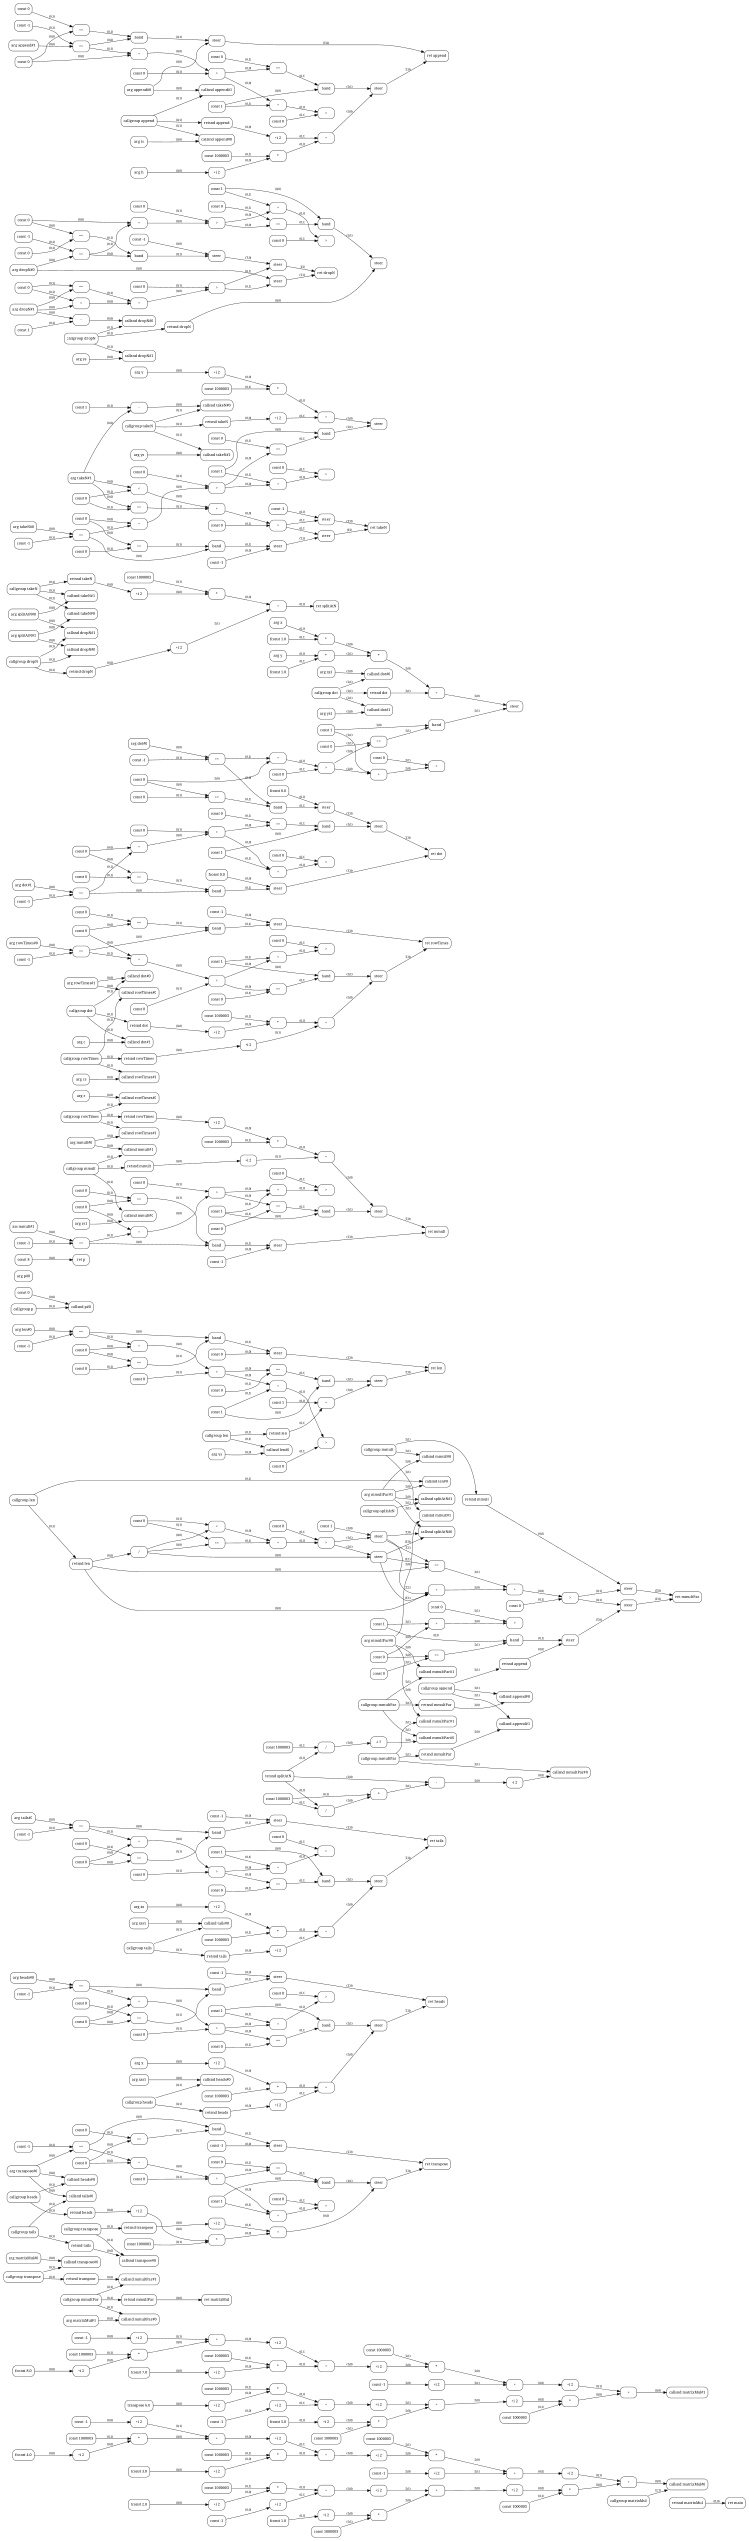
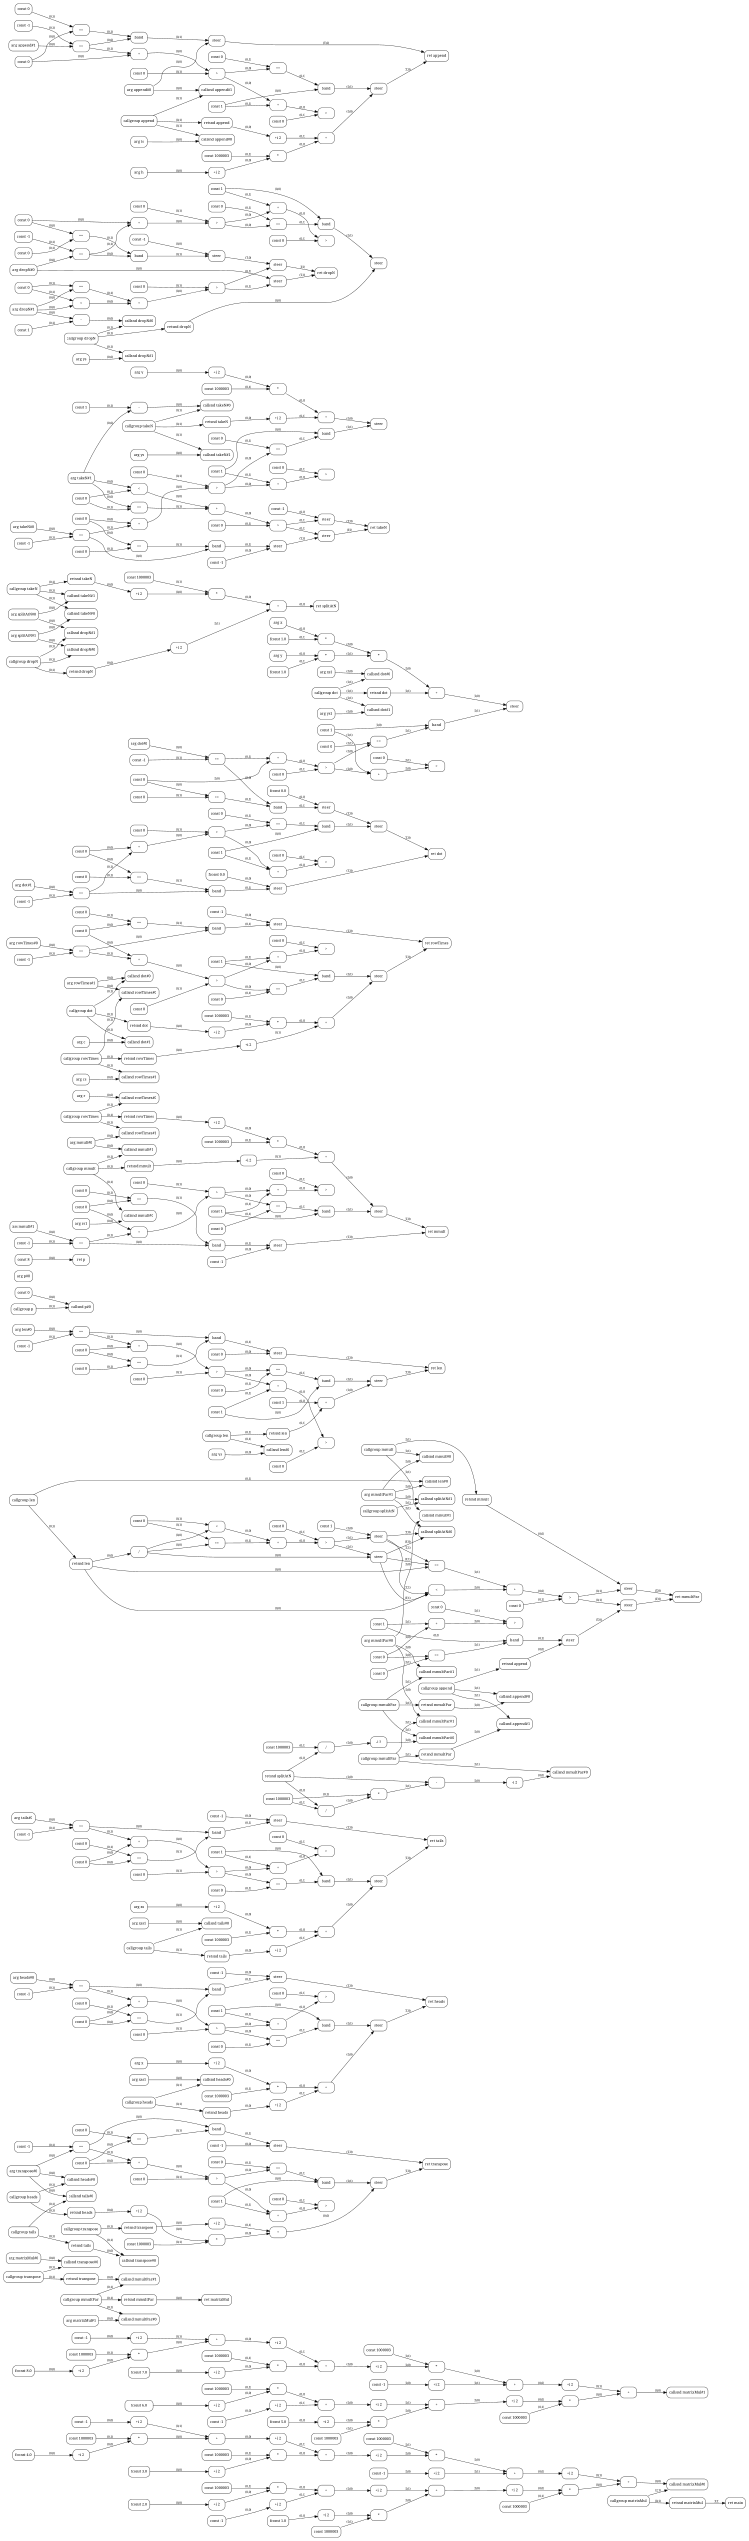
node "transpose 6.0": label "transpose 6.0" -> "fconst 6.0"
edge "retsnd matrixMul" -> "ret main": label "(0,0)" -> "(F,1)"
edge "callgroup matrixMul" -> "retsnd matrixMul": added, label "(0,1)"
